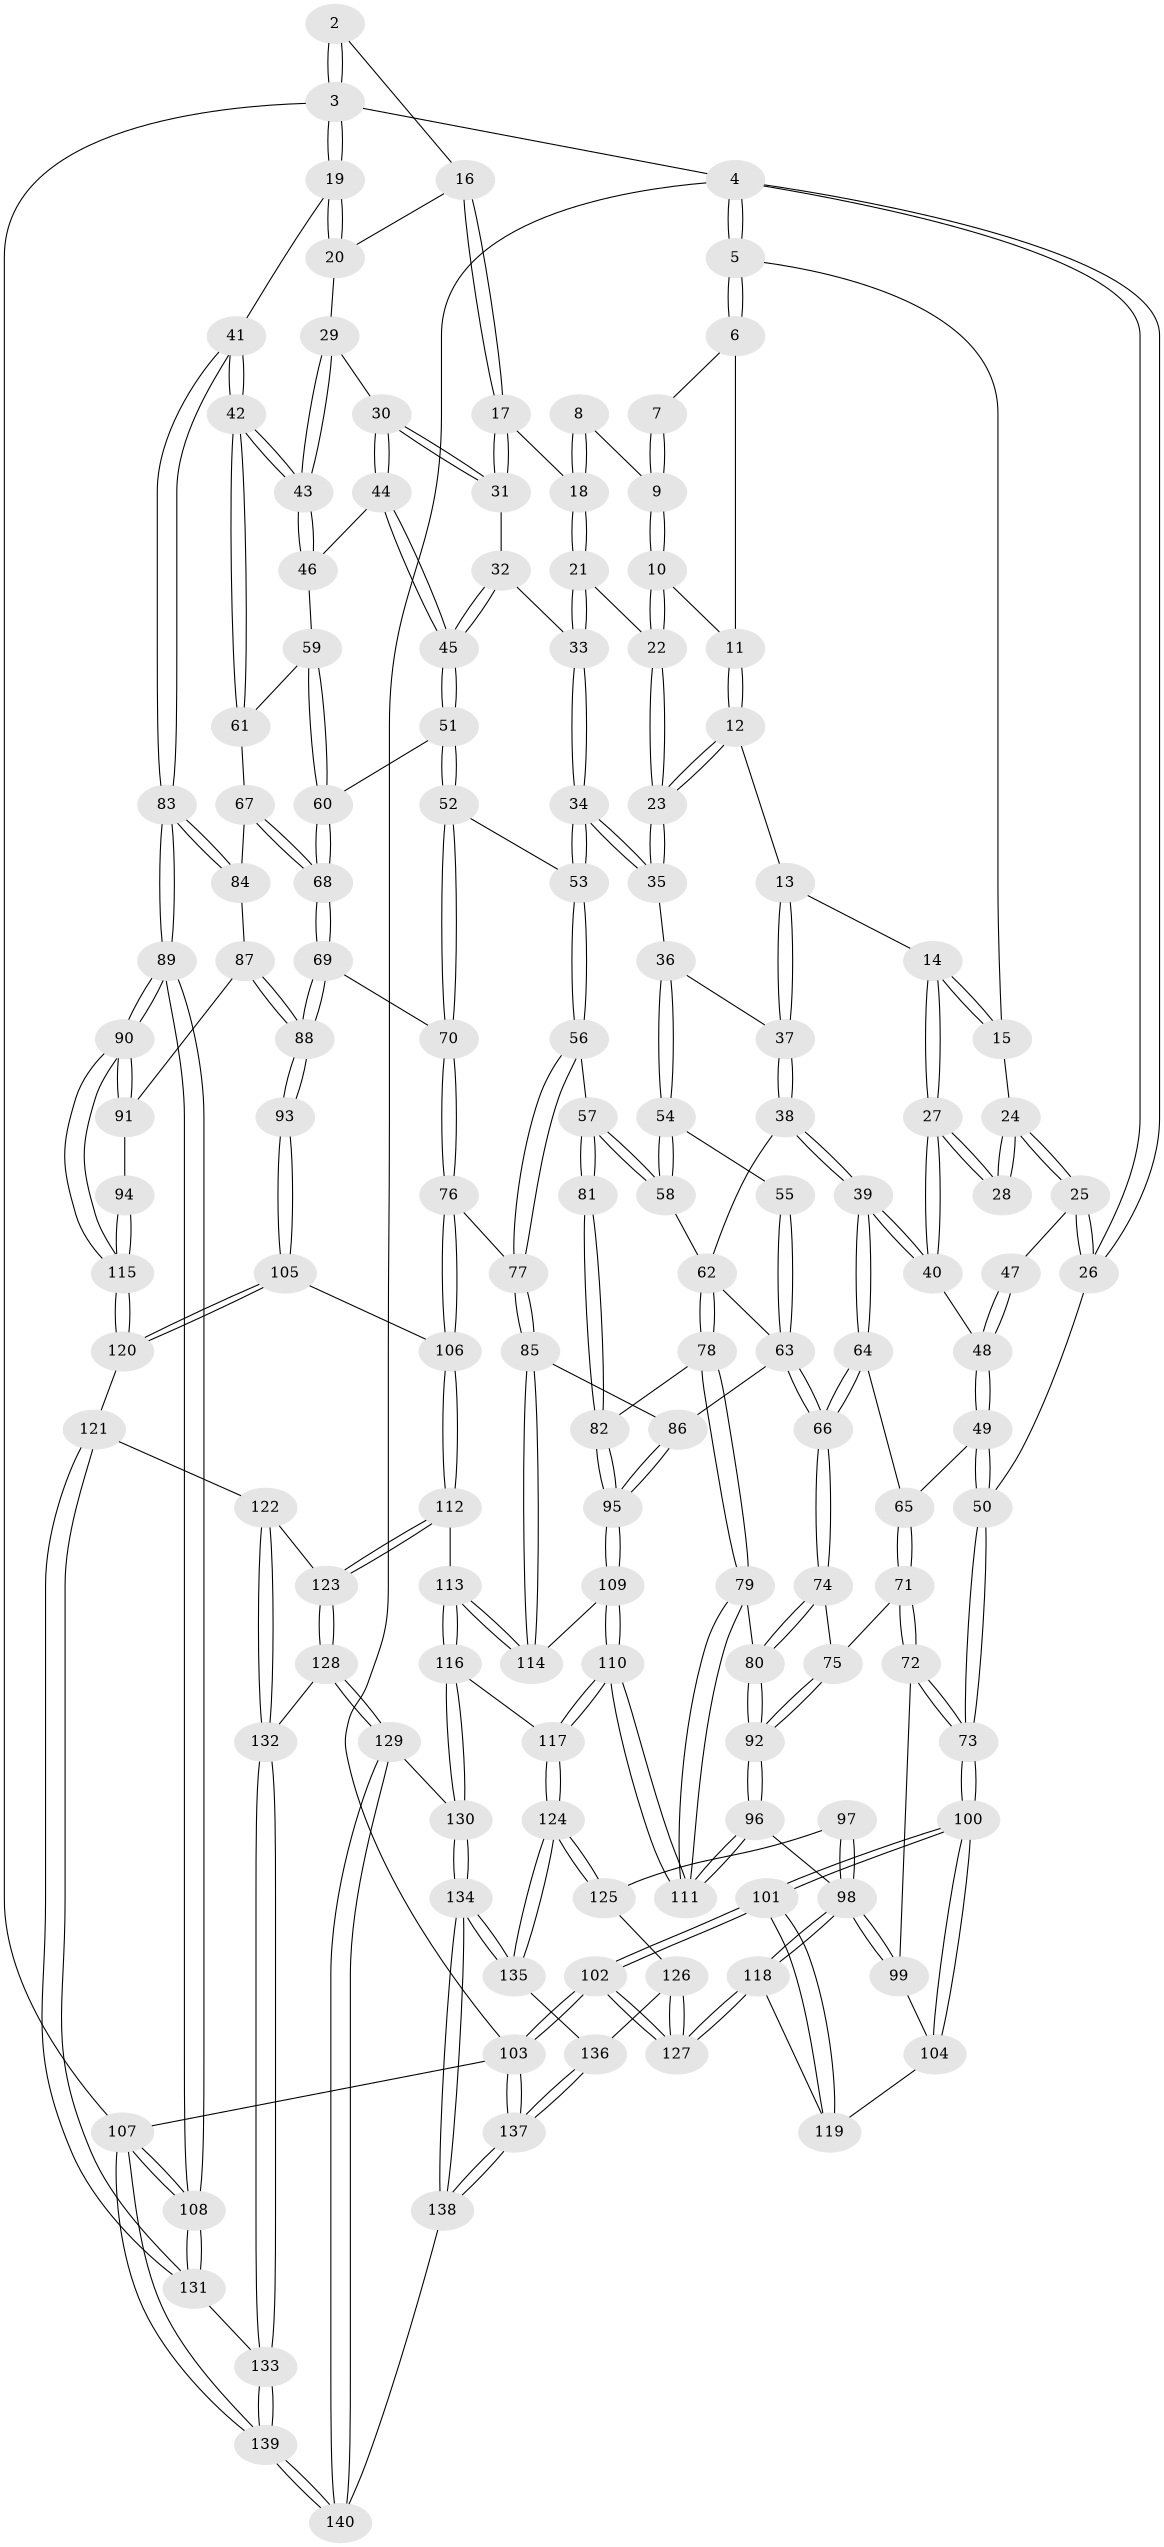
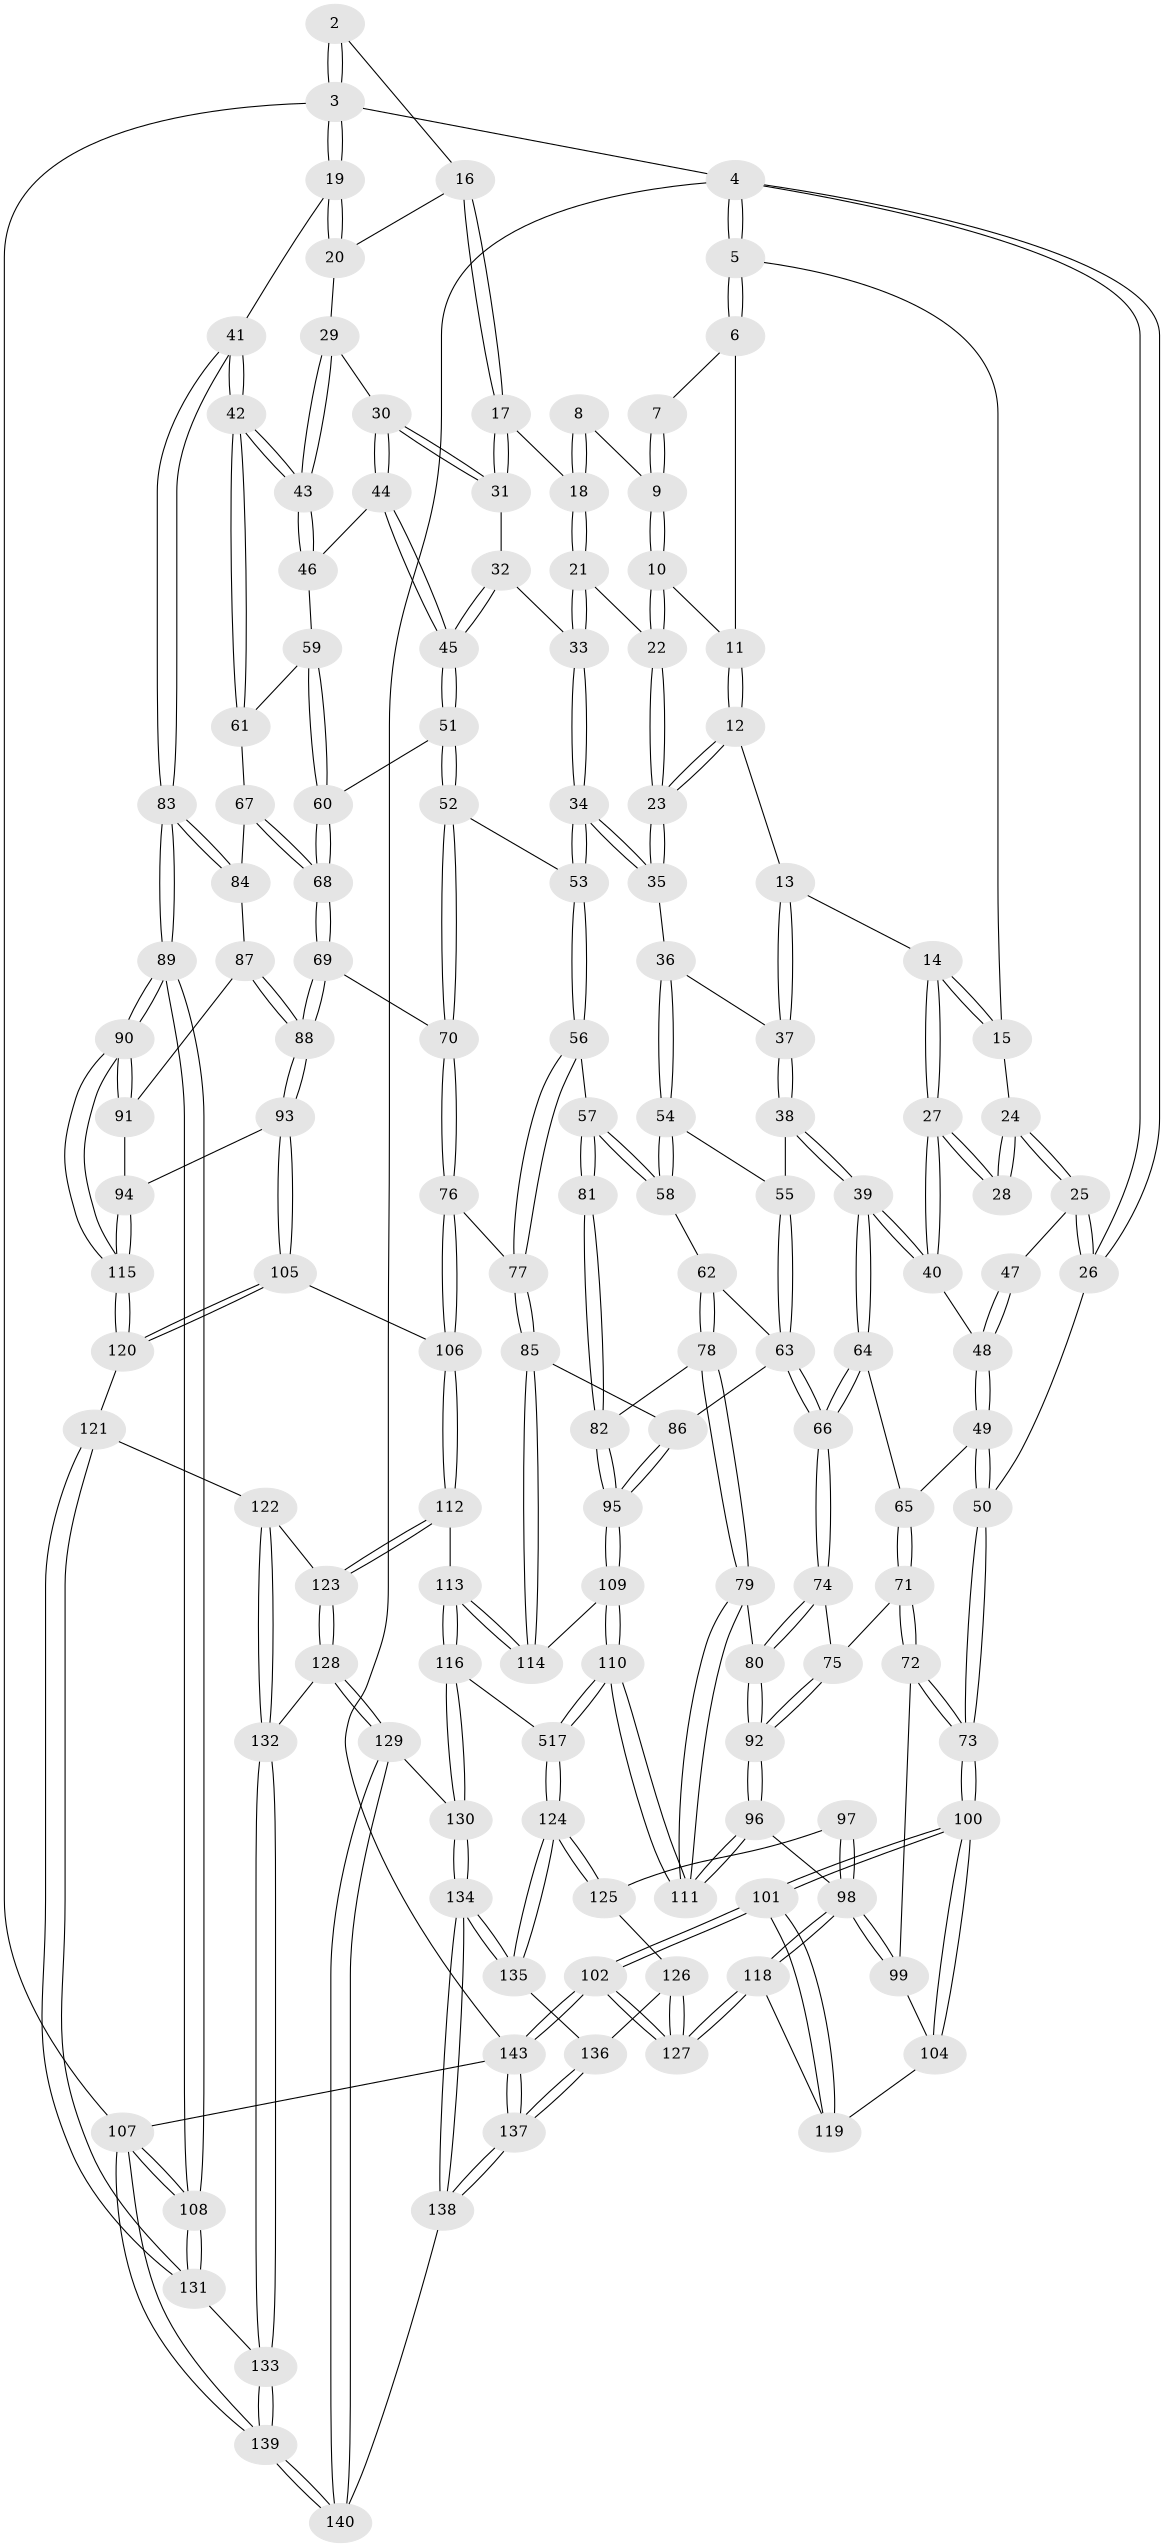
edge "93" -- "94": added
edge "38" -- "62": now "38" -- "55"
node "117": label "117" -> "517"
node "103": label "103" -> "143"
